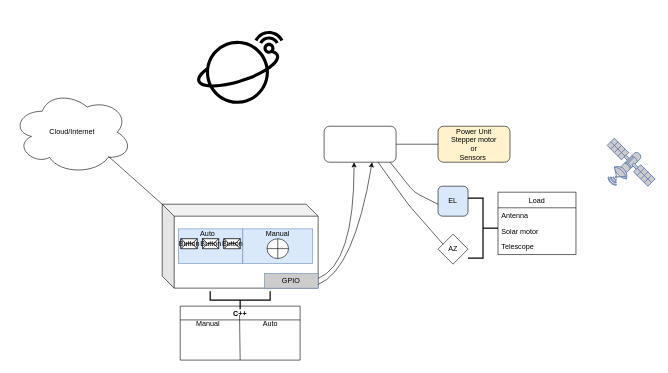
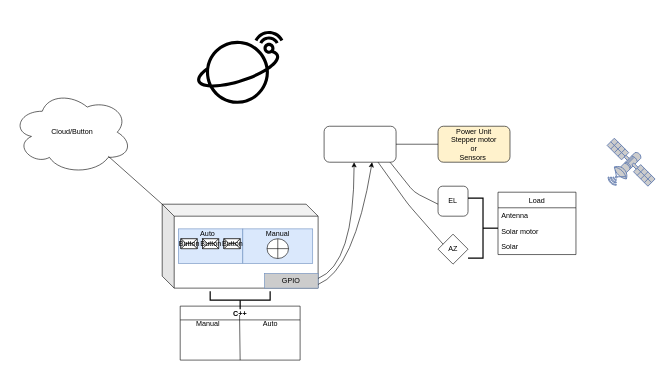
node "Cloud/Internet": label "Cloud/Internet" -> "Cloud/Button"
node "EL": fillcolor #dae8fc -> #ffffff
node "Telescope": label "Telescope" -> "Solar"
